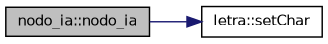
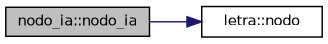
node "letra::setChar": label "letra::setChar" -> "letra::nodo"
